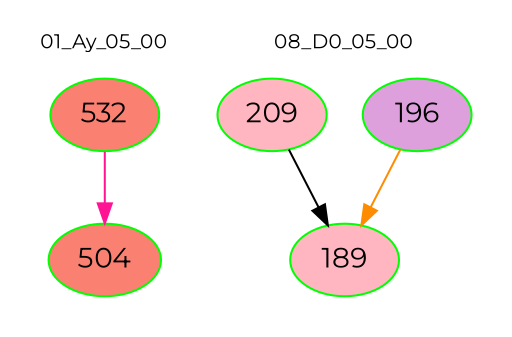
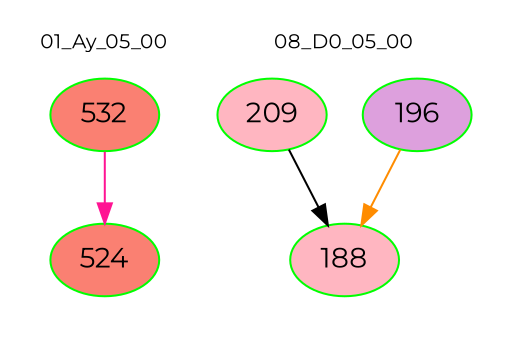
node "504": label "504" -> "524"
node "189": label "189" -> "188"
